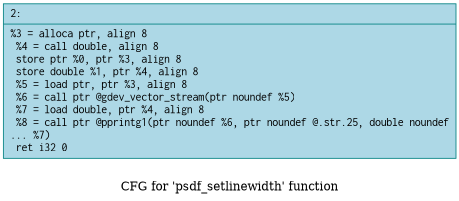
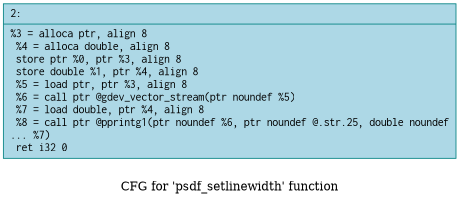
node "2:": text "%4 = call double, align 8" -> "%4 = alloca double, align 8"
